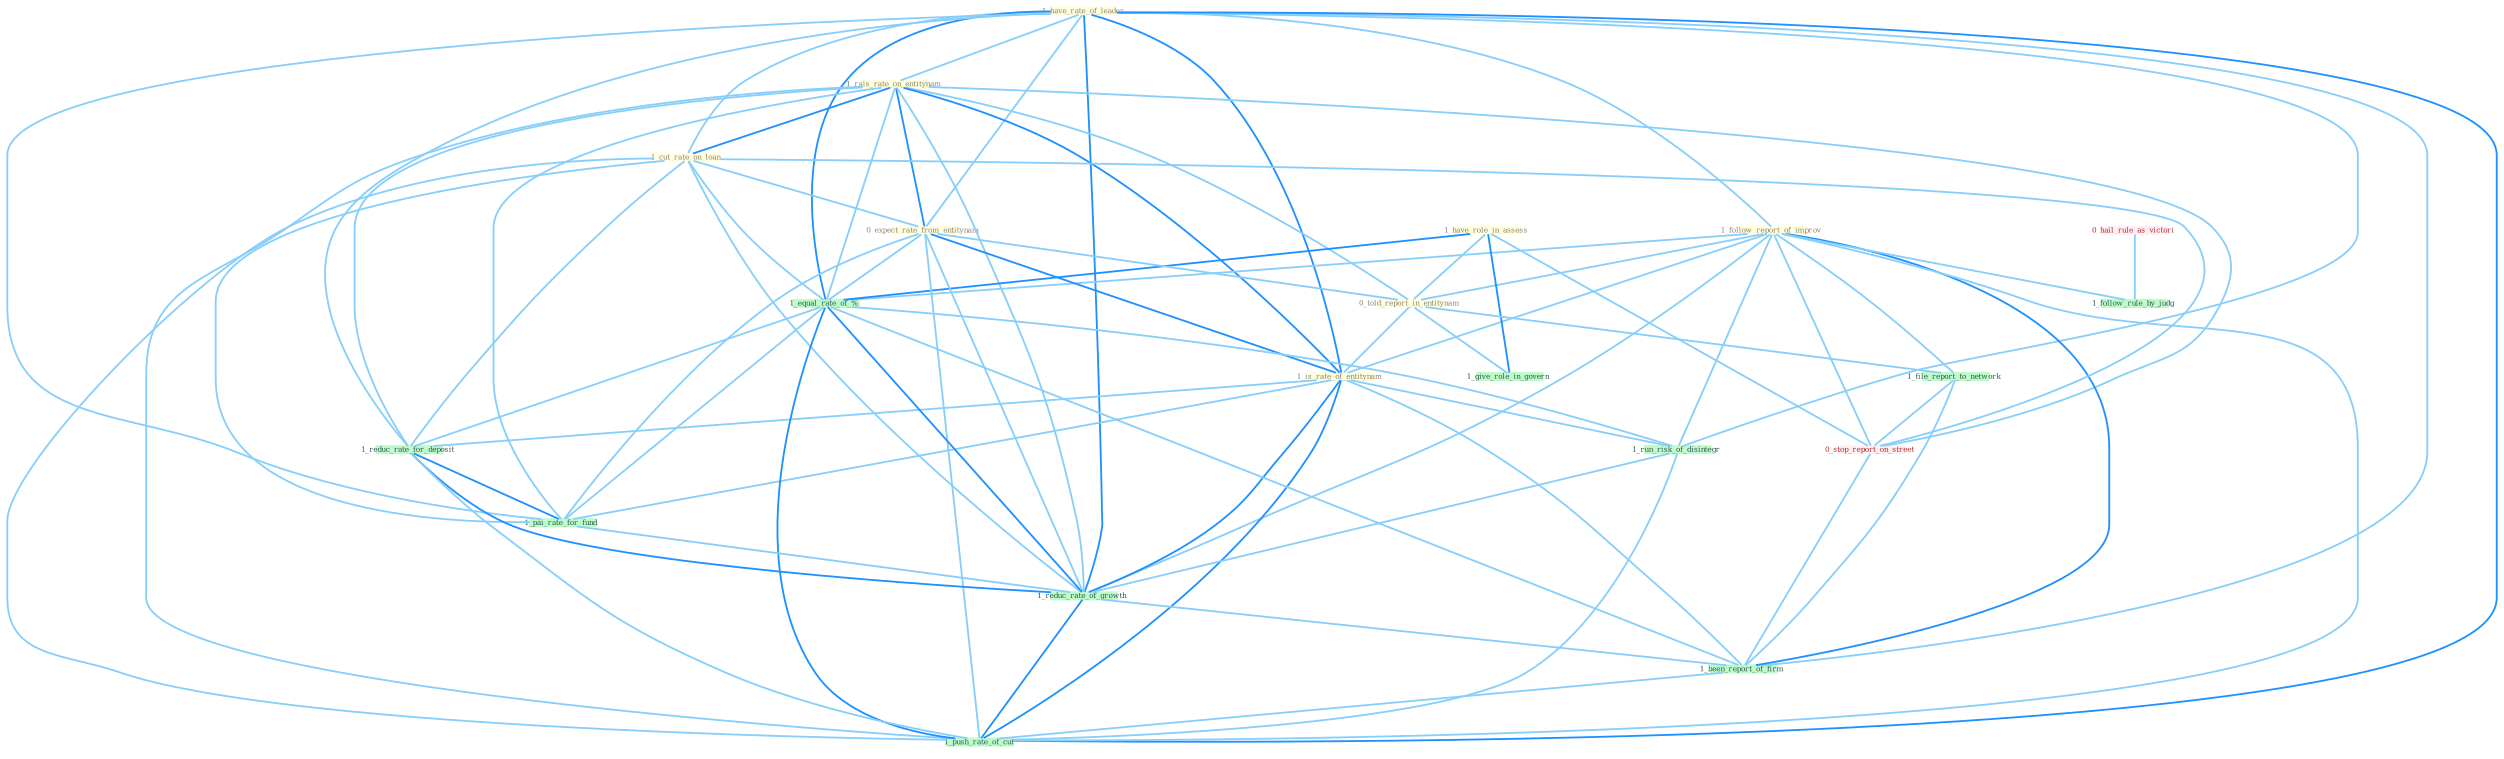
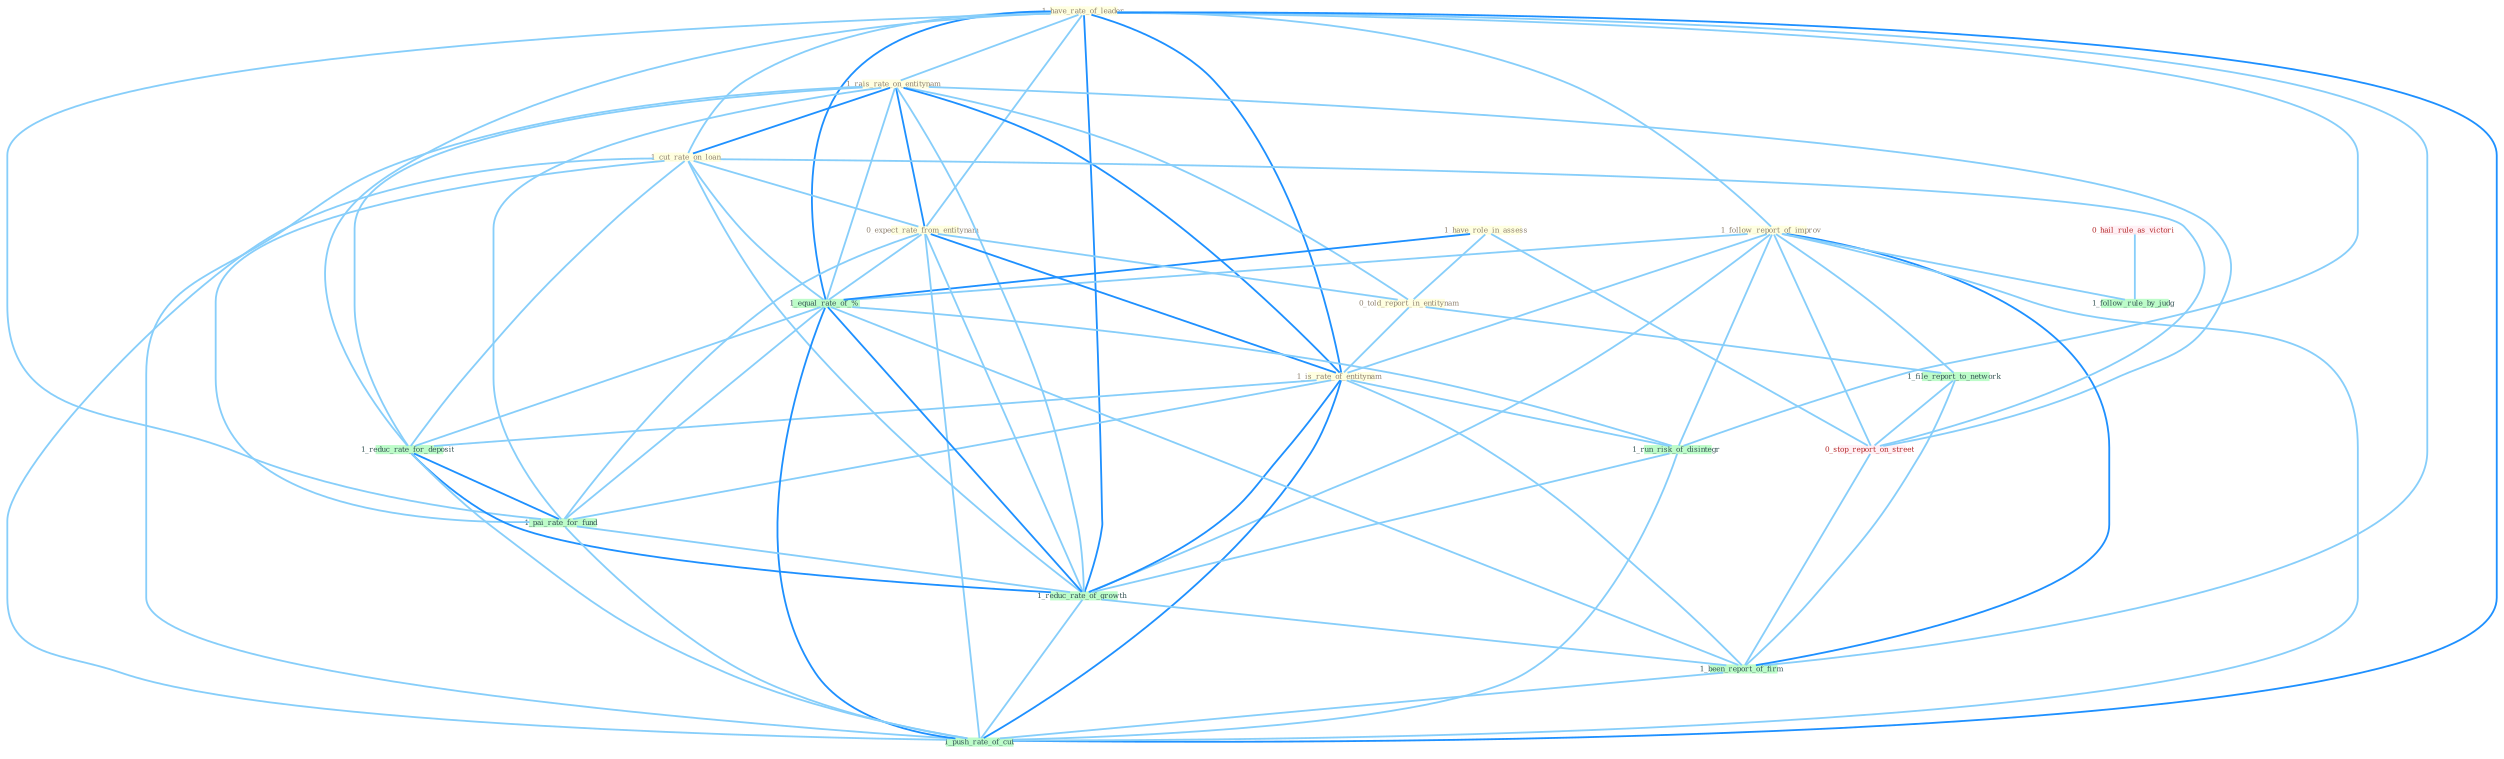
edge "1_follow_report_of_improv" -- "0_told_report_in_entitynam": removed
node "1_give_role_in_govern": removed
edge "1_pai_rate_for_fund" -- "1_push_rate_of_cut": added
edge "1_reduc_rate_of_growth" -- "1_push_rate_of_cut": color #1e90ff -> #87cefa
